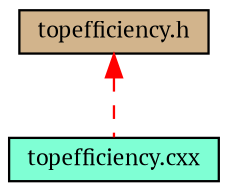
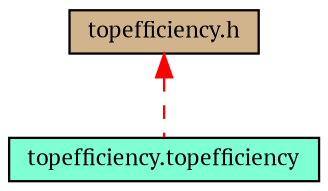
node "topefficiency.cxx": label "topefficiency.cxx" -> "topefficiency.topefficiency"
